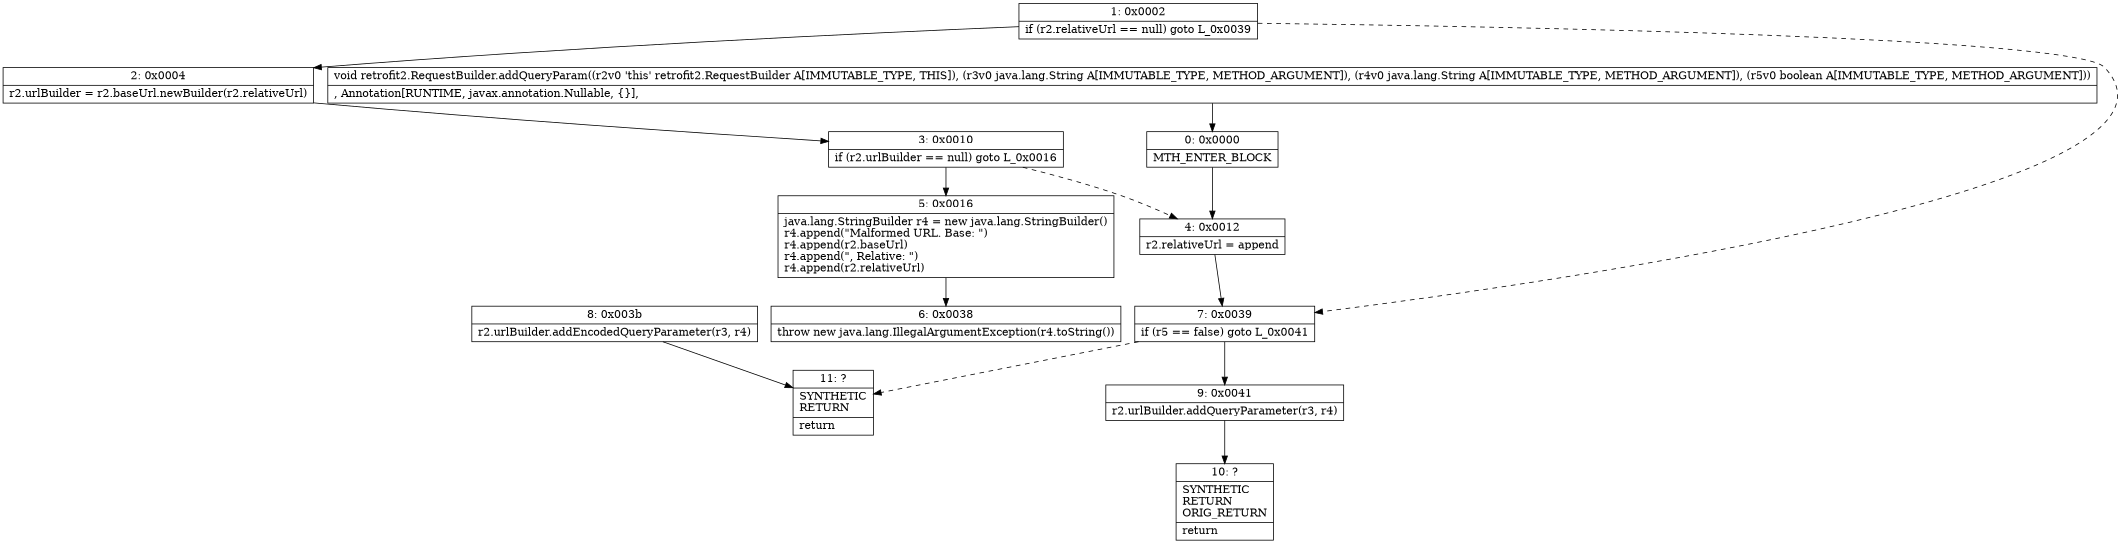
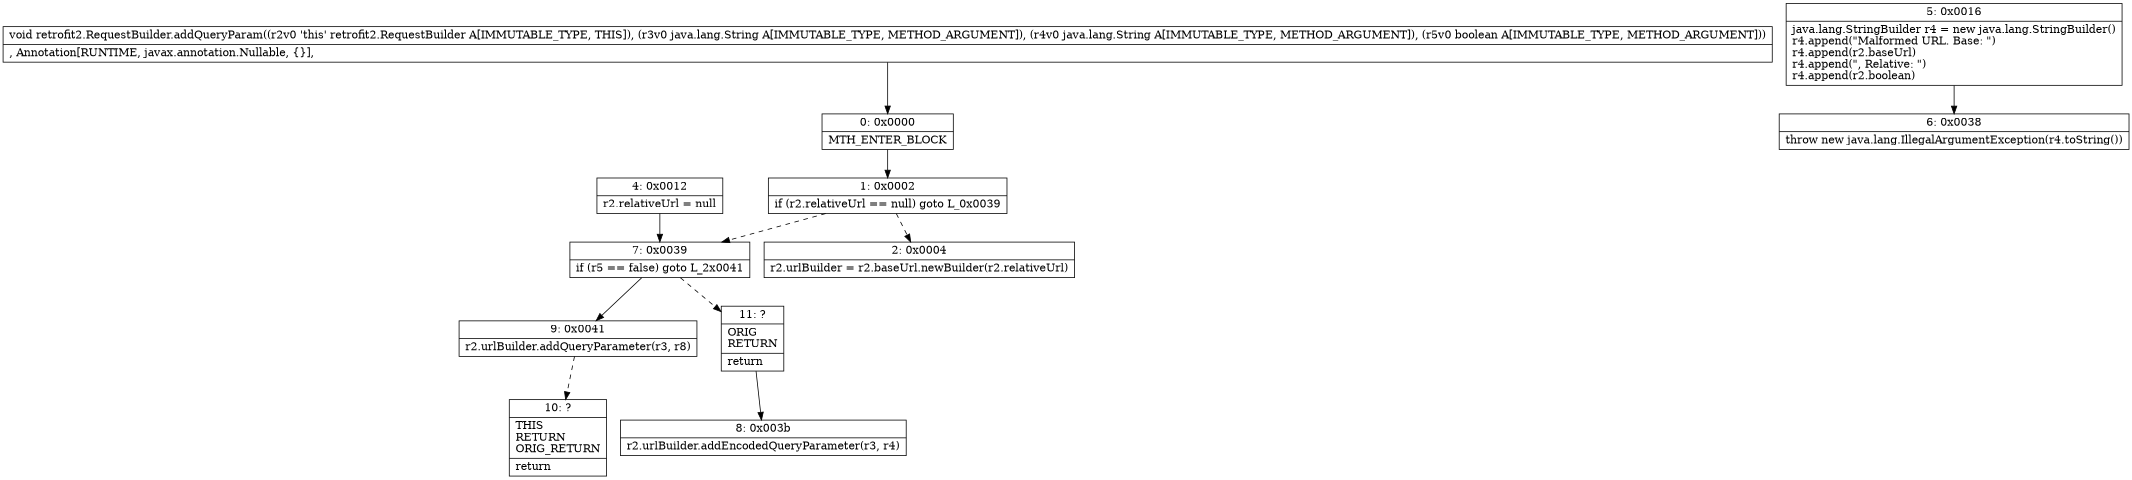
edge "1: 0x0002" -> "2: 0x0004": style solid -> dashed
node "3: 0x0010": removed
edge "0: 0x0000" -> "4: 0x0012": now "0: 0x0000" -> "1: 0x0002"
node "4: 0x0012": text "r2.relativeUrl = append" -> "r2.relativeUrl = null"
node "5: 0x0016": text "r4.append(r2.relativeUrl)" -> "r4.append(r2.boolean)"
node "7: 0x0039": text "if (r5 == false) goto L_0x0041" -> "if (r5 == false) goto L_2x0041"
edge "8: 0x003b" -> "11: ?": reversed
node "11: ?": text "SYNTHETIC" -> "ORIG"
node "9: 0x0041": text "r2.urlBuilder.addQueryParameter(r3, r4)" -> "r2.urlBuilder.addQueryParameter(r3, r8)"
edge "9: 0x0041" -> "10: ?": style solid -> dashed
node "10: ?": text "SYNTHETIC" -> "THIS"
